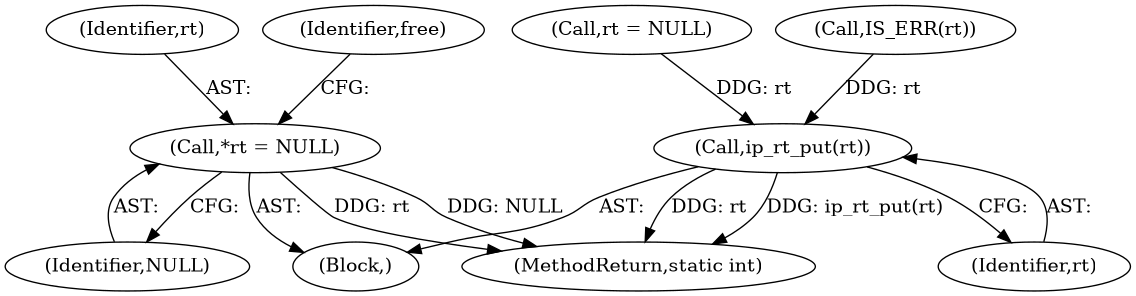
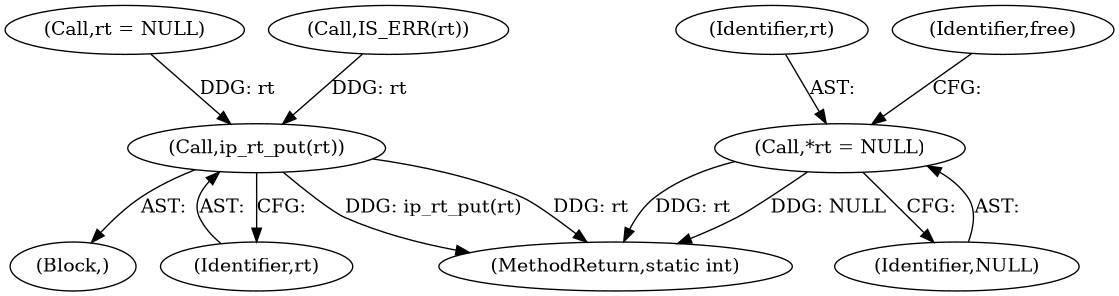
edge "(Call,*rt = NULL)" -> "(Block,)": removed, label "AST:"
